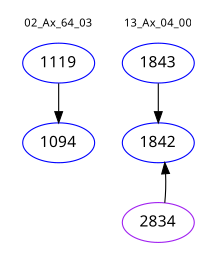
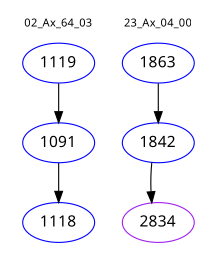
cluster "13_Ax_04_00": label "13_Ax_04_00" -> "23_Ax_04_00"
node "1843": label "1843" -> "1863"
node "1094": label "1094" -> "1091"
edge "2834" -> "1842": reversed
node "1118": added
